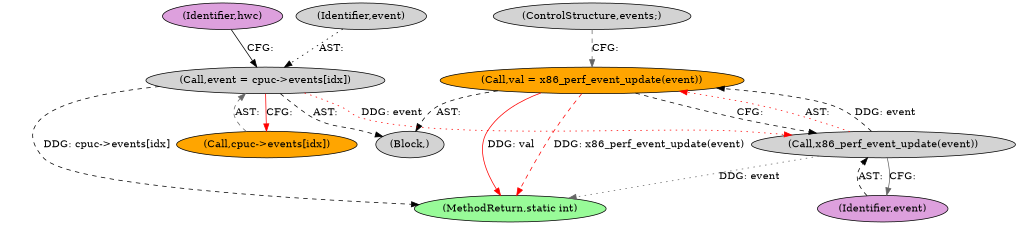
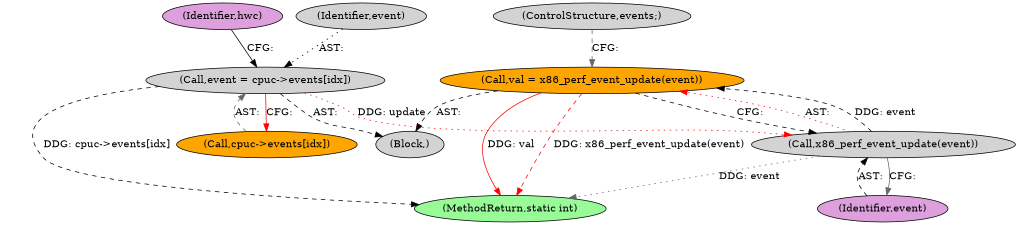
edge "(Call,event = cpuc->events[idx])" -> "(Call,x86_perf_event_update(event))": label "DDG: event" -> "DDG: update"
